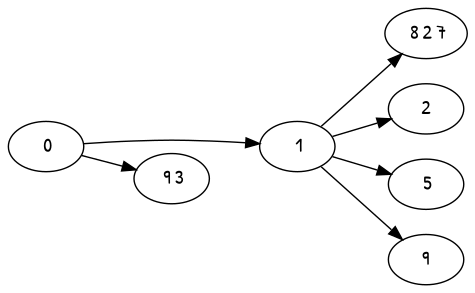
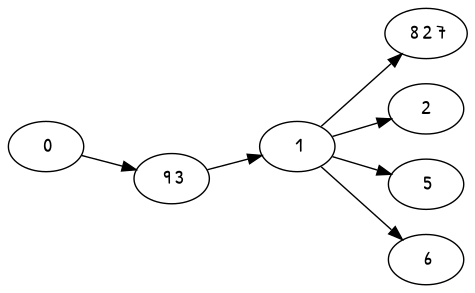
edge "0" -> "1": now "9 3" -> "1"
node "9": label "9" -> "6"
